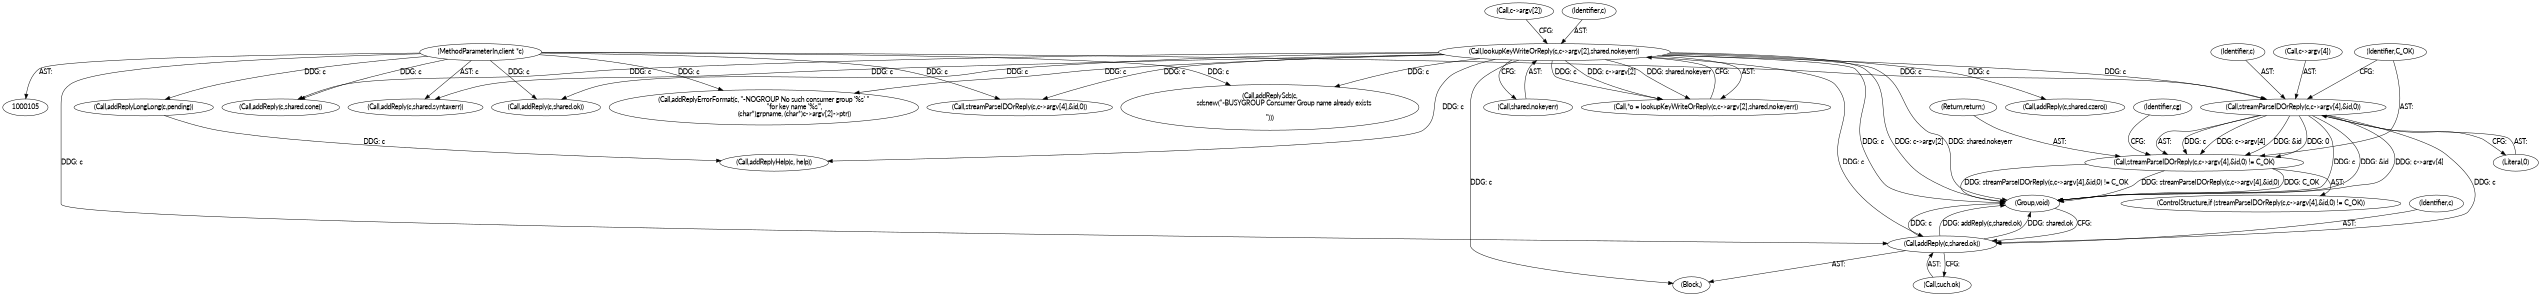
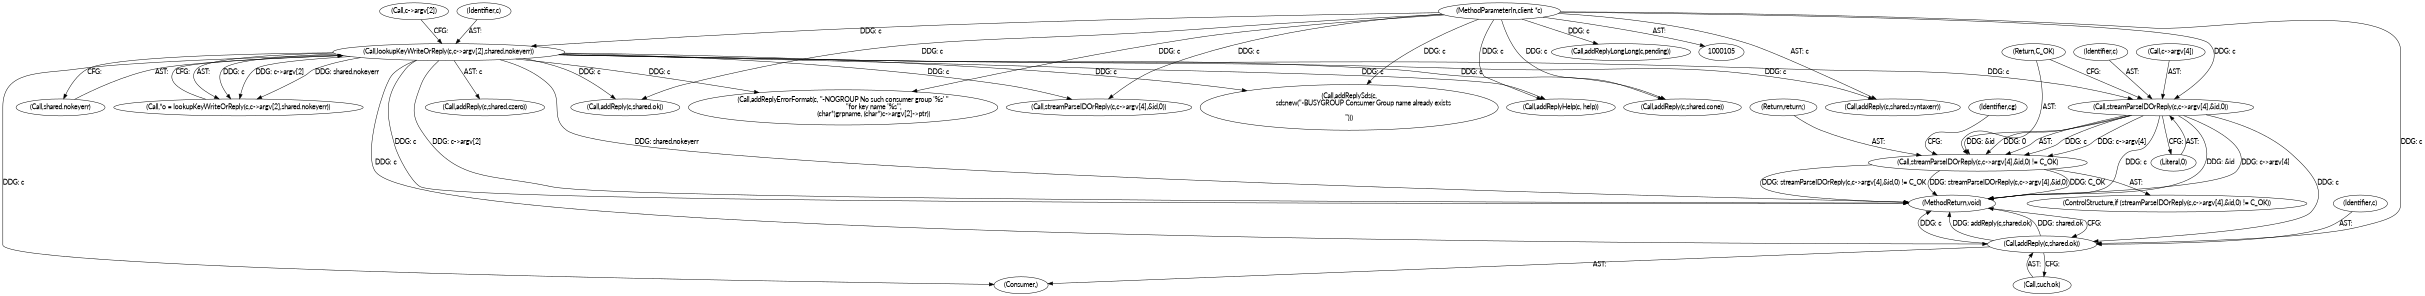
edge "(MethodParameterIn,client *c)" -> "(Call,lookupKeyWriteOrReply(c,c->argv[2],shared.nokeyerr))": added, label "DDG: c"
node "(Identifier,C_OK)": label "(Identifier,C_OK)" -> "(Return,C_OK)"
edge "(Call,lookupKeyWriteOrReply(c,c->argv[2],shared.nokeyerr))" -> "(Call,addReply(c,shared.czero))": label "DDG: c" -> "AST: c"
edge "(Call,addReplyLongLong(c,pending))" -> "(Call,addReplyHelp(c, help))": now "(MethodParameterIn,client *c)" -> "(Call,addReplyHelp(c, help))"
node "(Group,void)": label "(Group,void)" -> "(MethodReturn,void)"
node "(Block,)": label "(Block,)" -> "(Consumer,)"
